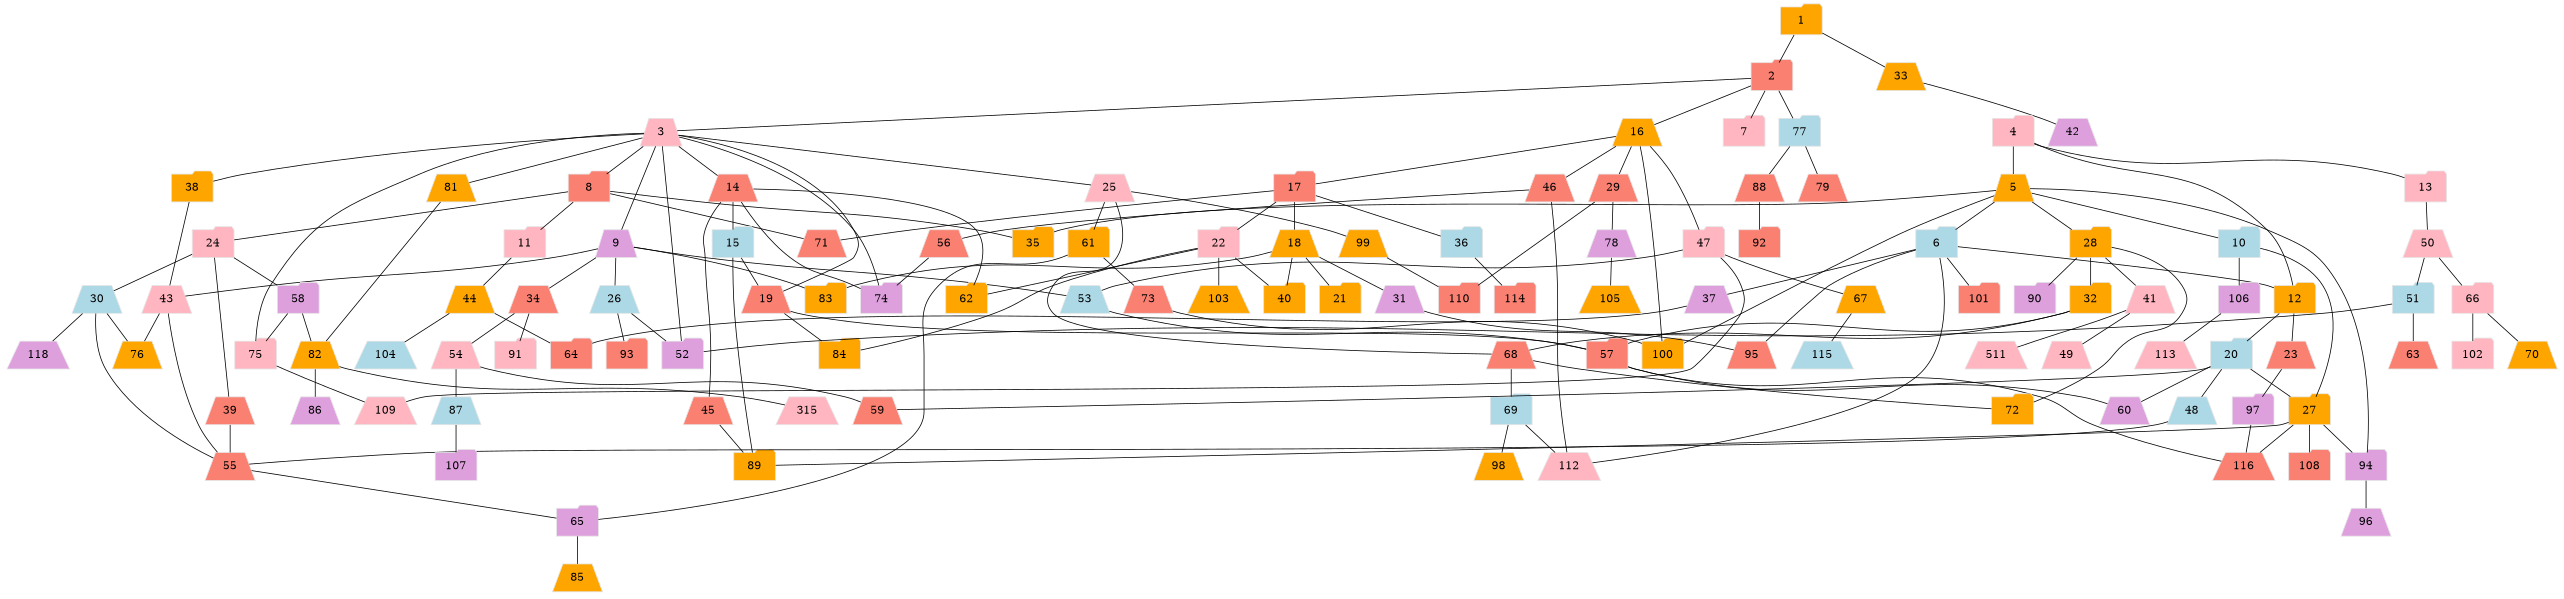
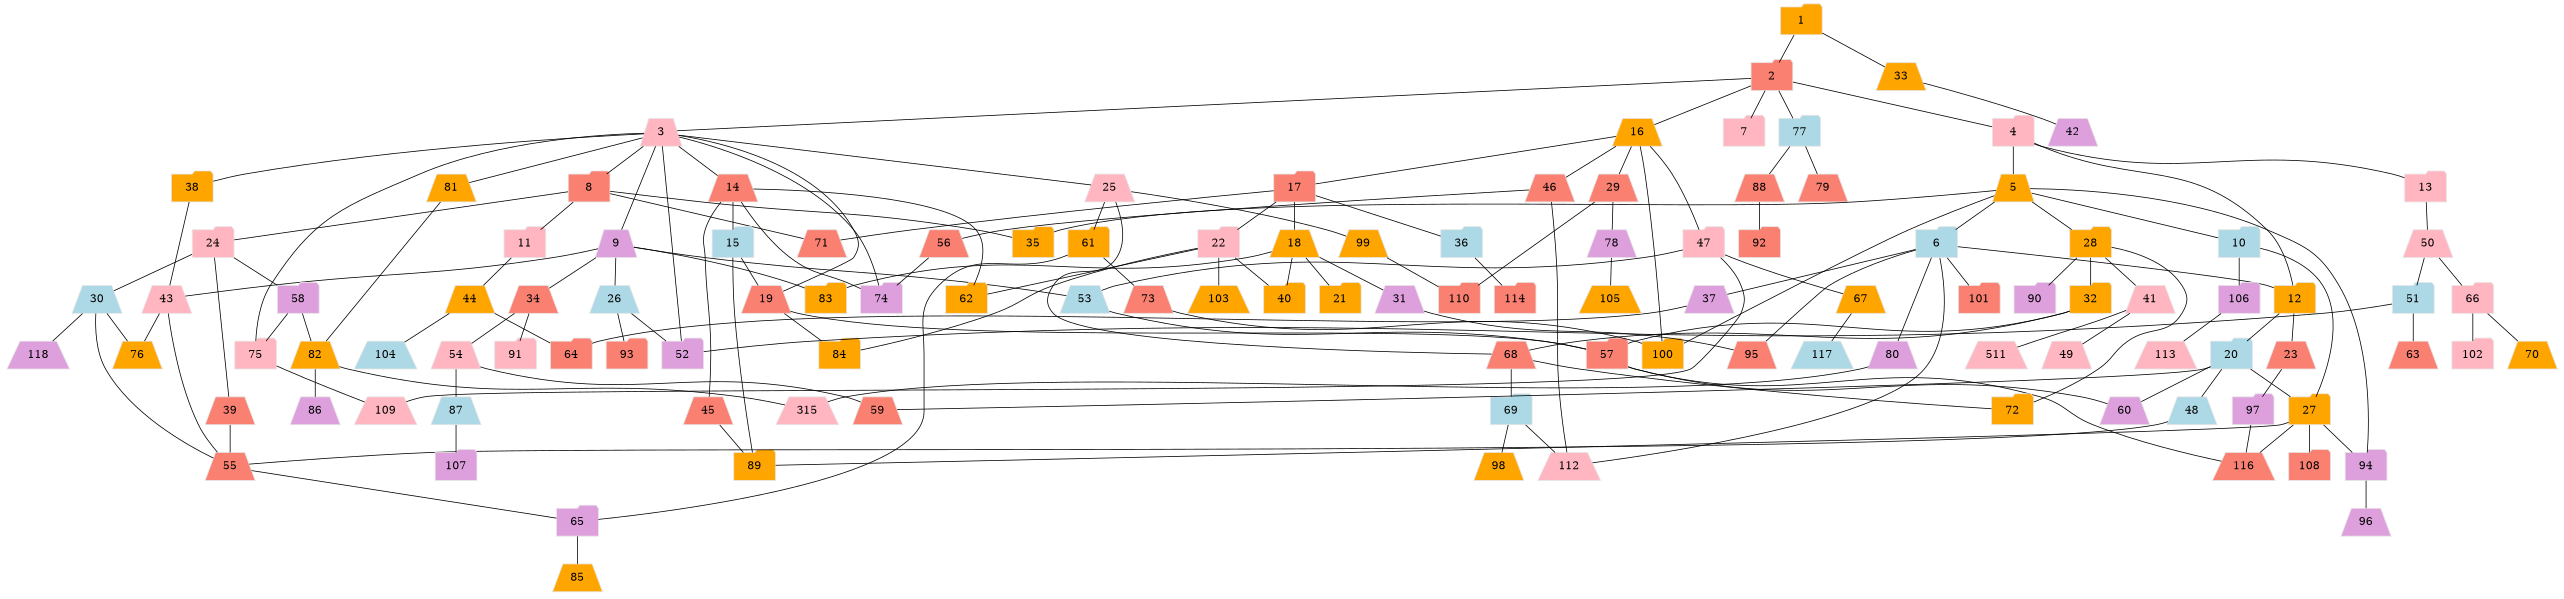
edge "2" -- "4": added
node "115": label "115" -> "117"
node "80": added
